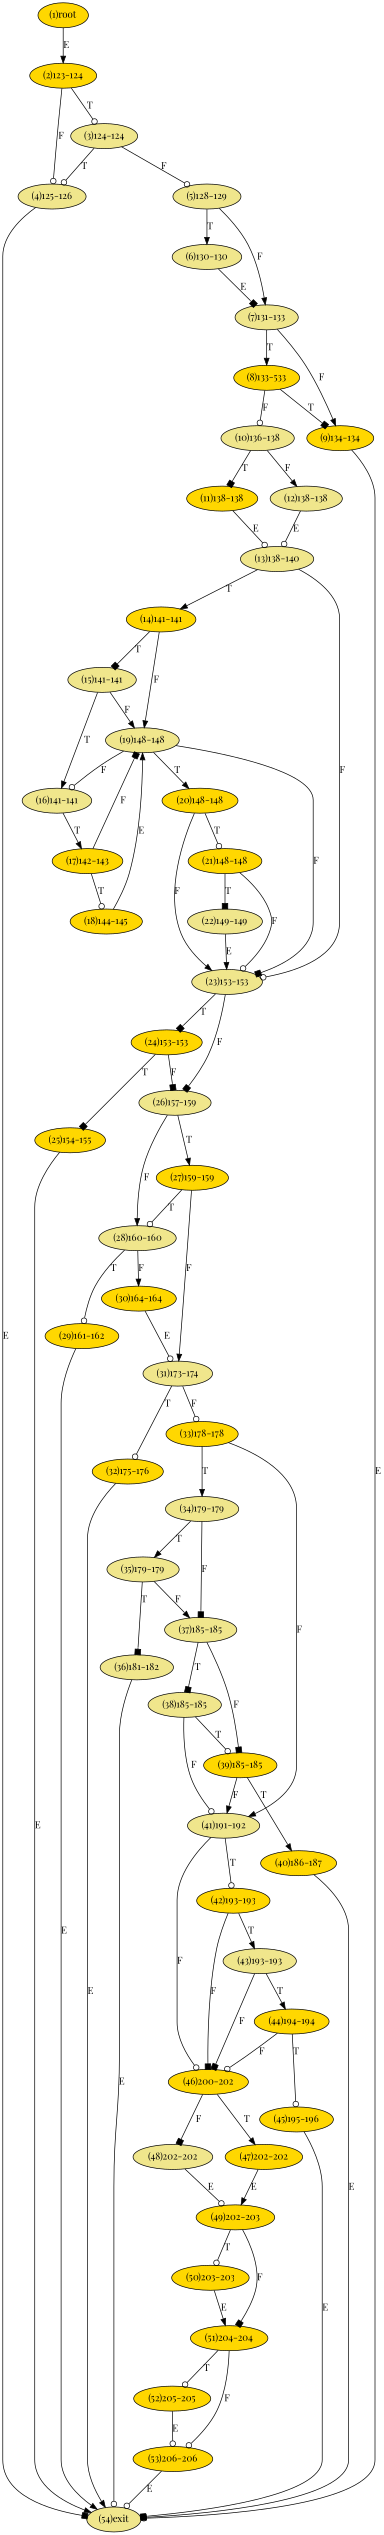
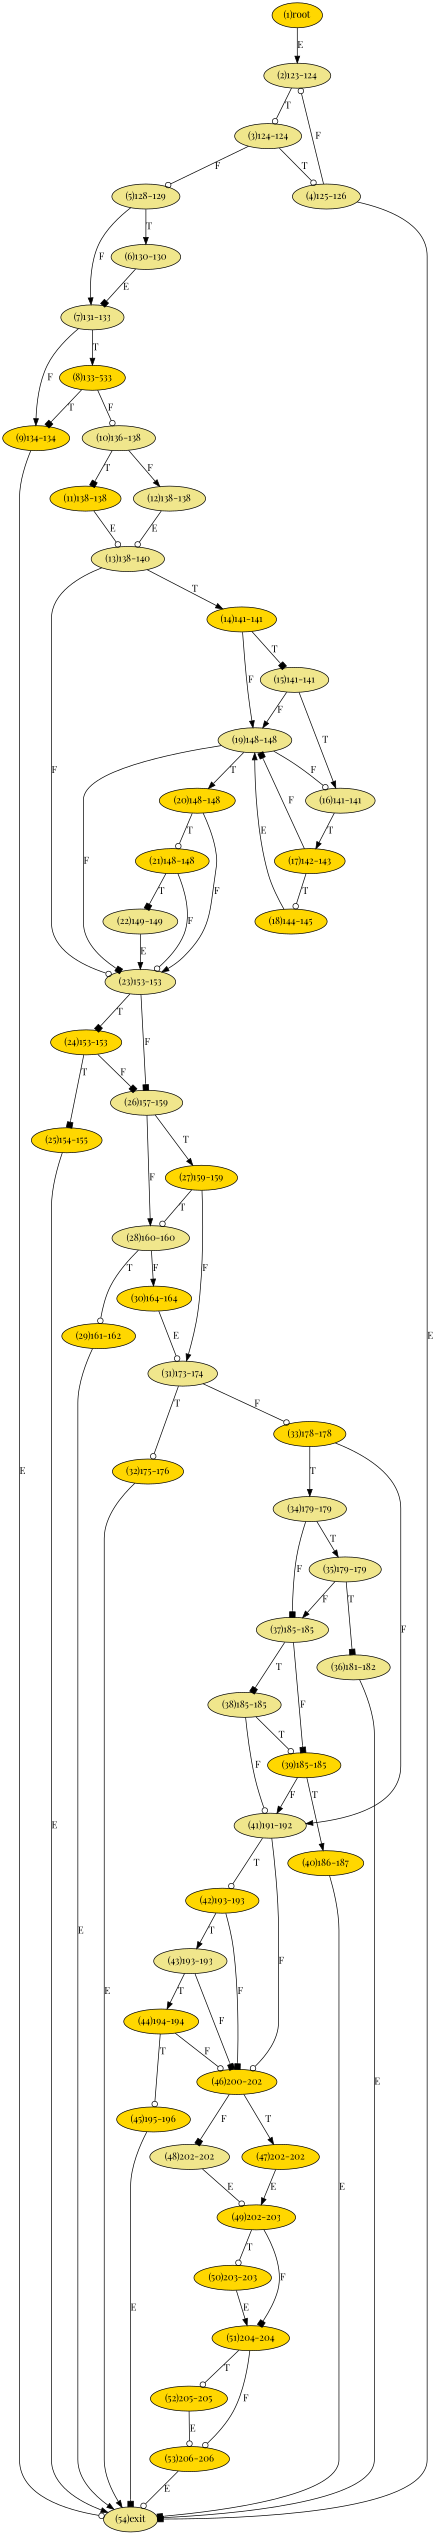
node "(2)123-124": fillcolor gold -> khaki
edge "(2)123-124" -> "(4)125-126": reversed
